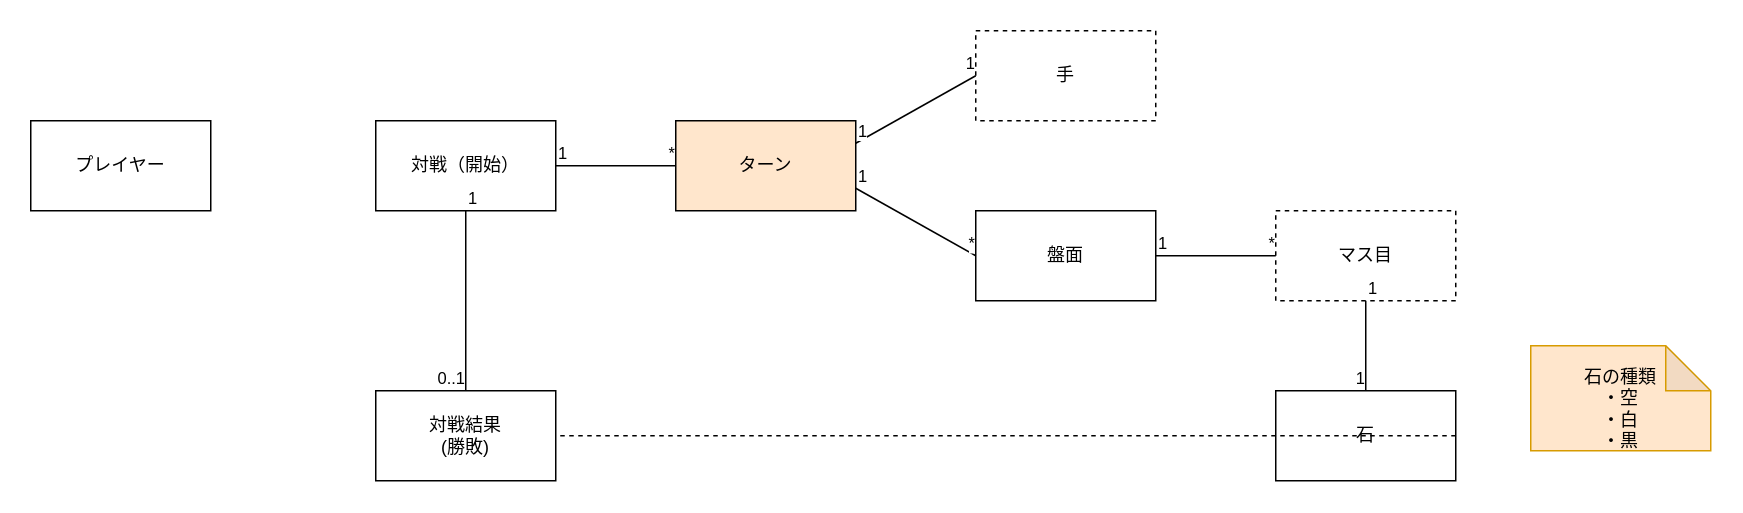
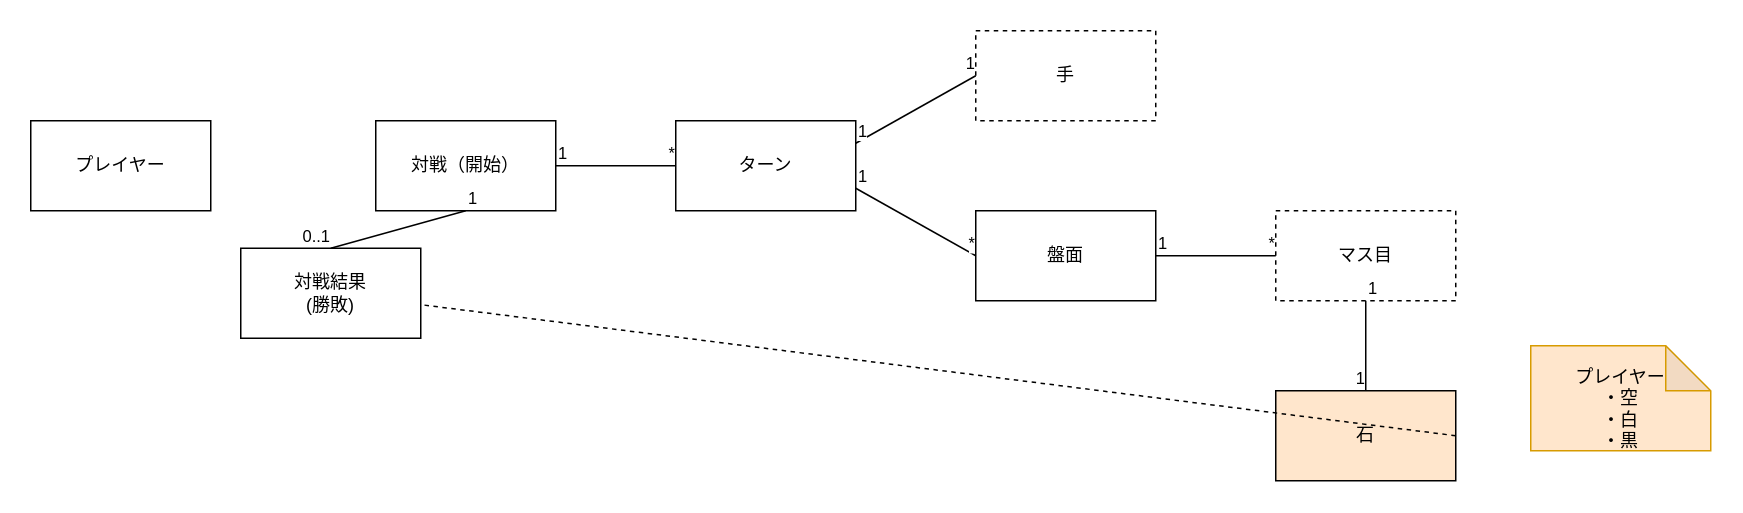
node "ターン": fillcolor #ffe6cc -> #ffffff
node "石の種類 ・空 ・白 ・黒": label "石の種類 ・空 ・白 ・黒" -> "プレイヤー ・空 ・白 ・黒"
node "対戦結果 (勝敗)": moved (466, 436) -> (331, 293)
node "石": fillcolor #ffffff -> #ffe6cc
